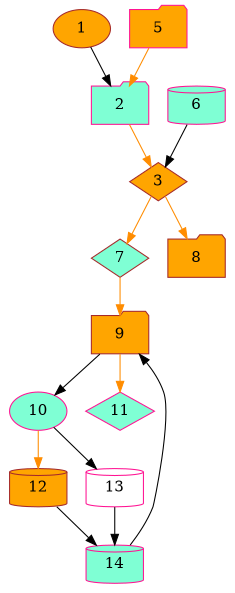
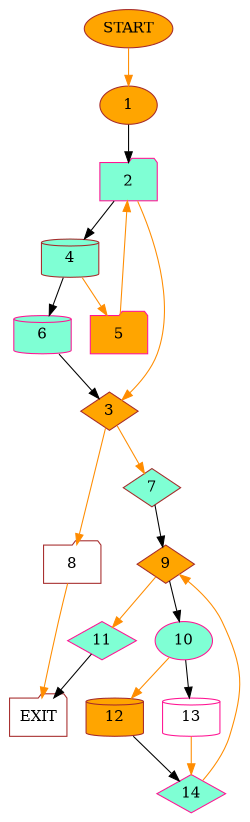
node "START": added
node "4": added
node "8": fillcolor orange -> white
edge "7" -> "9": color darkorange -> black
node "9": shape folder -> diamond
edge "14" -> "9": color black -> darkorange
edge "13" -> "14": color black -> darkorange
node "14": shape cylinder -> diamond
node "EXIT": added
